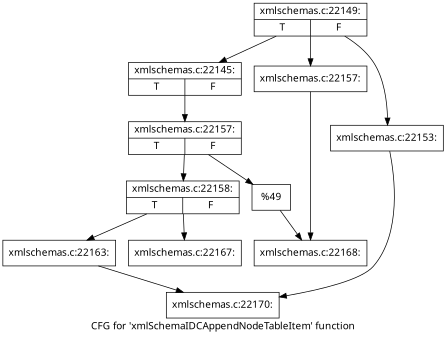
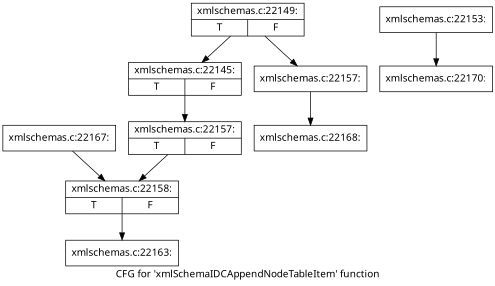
edge "xmlschemas.c:22149:" -> "xmlschemas.c:22153:": removed
node "%49": removed
edge "xmlschemas.c:22158:" -> "xmlschemas.c:22167:": reversed
edge "xmlschemas.c:22163:" -> "xmlschemas.c:22170:": removed
